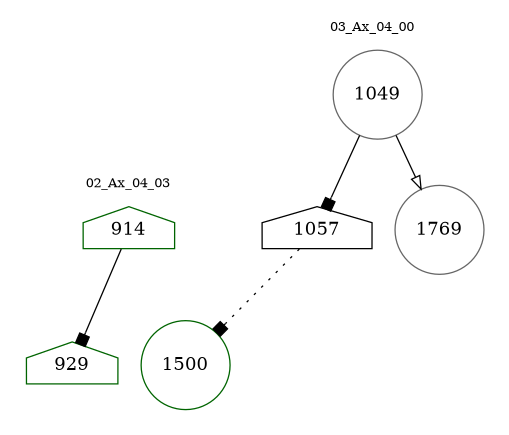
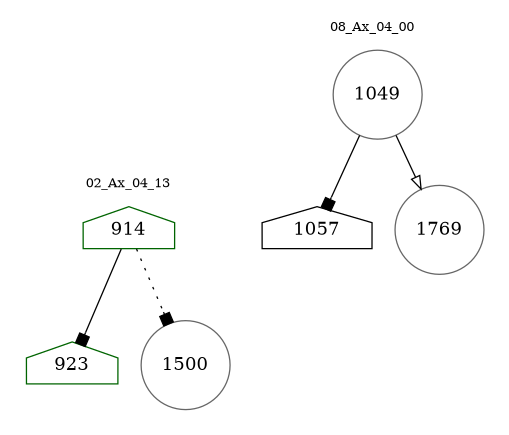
cluster "03_Ax_04_00": label "03_Ax_04_00" -> "08_Ax_04_00"
cluster "02_Ax_04_03": label "02_Ax_04_03" -> "02_Ax_04_13"
edge "1057" -> "1500": now "914" -> "1500"
node "929": label "929" -> "923"
node "1500": color darkgreen -> gray40
